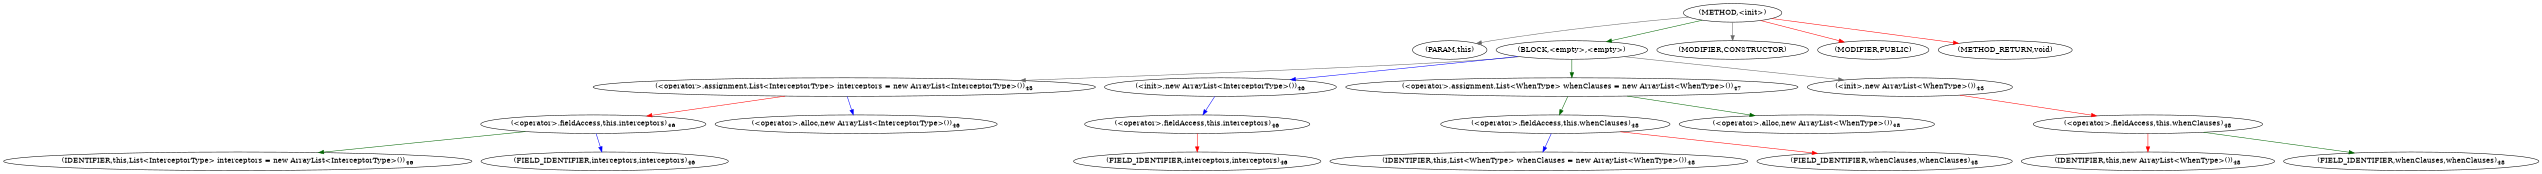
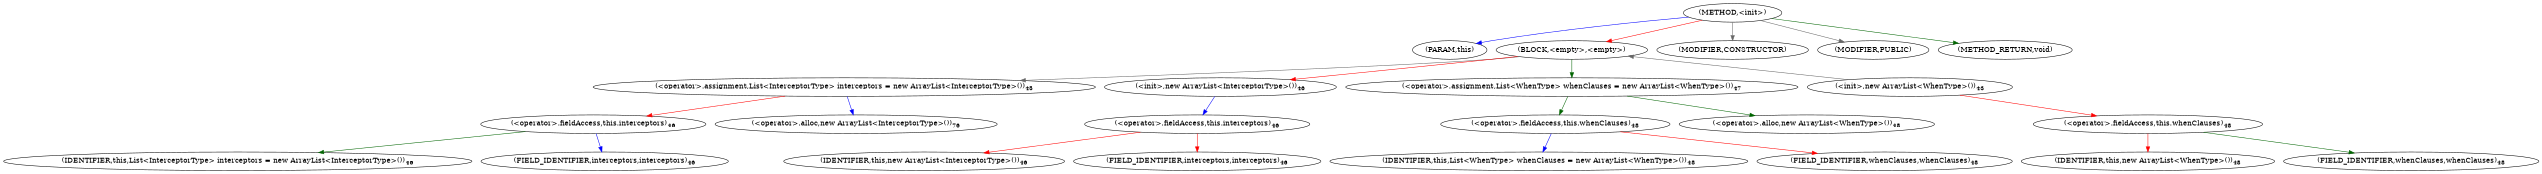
edge "(METHOD,<init>)" -> "(PARAM,this)": color gray40 -> blue
edge "(METHOD,<init>)" -> "(BLOCK,<empty>,<empty>)": color darkgreen -> red
edge "(METHOD,<init>)" -> "(MODIFIER,PUBLIC)": color red -> gray40
edge "(METHOD,<init>)" -> "(METHOD_RETURN,void)": color red -> darkgreen
edge "(BLOCK,<empty>,<empty>)" -> "(<init>,new ArrayList<InterceptorType>())": color blue -> red
edge "(BLOCK,<empty>,<empty>)" -> "(<init>,new ArrayList<WhenType>())": reversed
node "(<operator>.alloc,new ArrayList<InterceptorType>())": text "46" -> "76"
node "(IDENTIFIER,this,new ArrayList<InterceptorType>())": added
